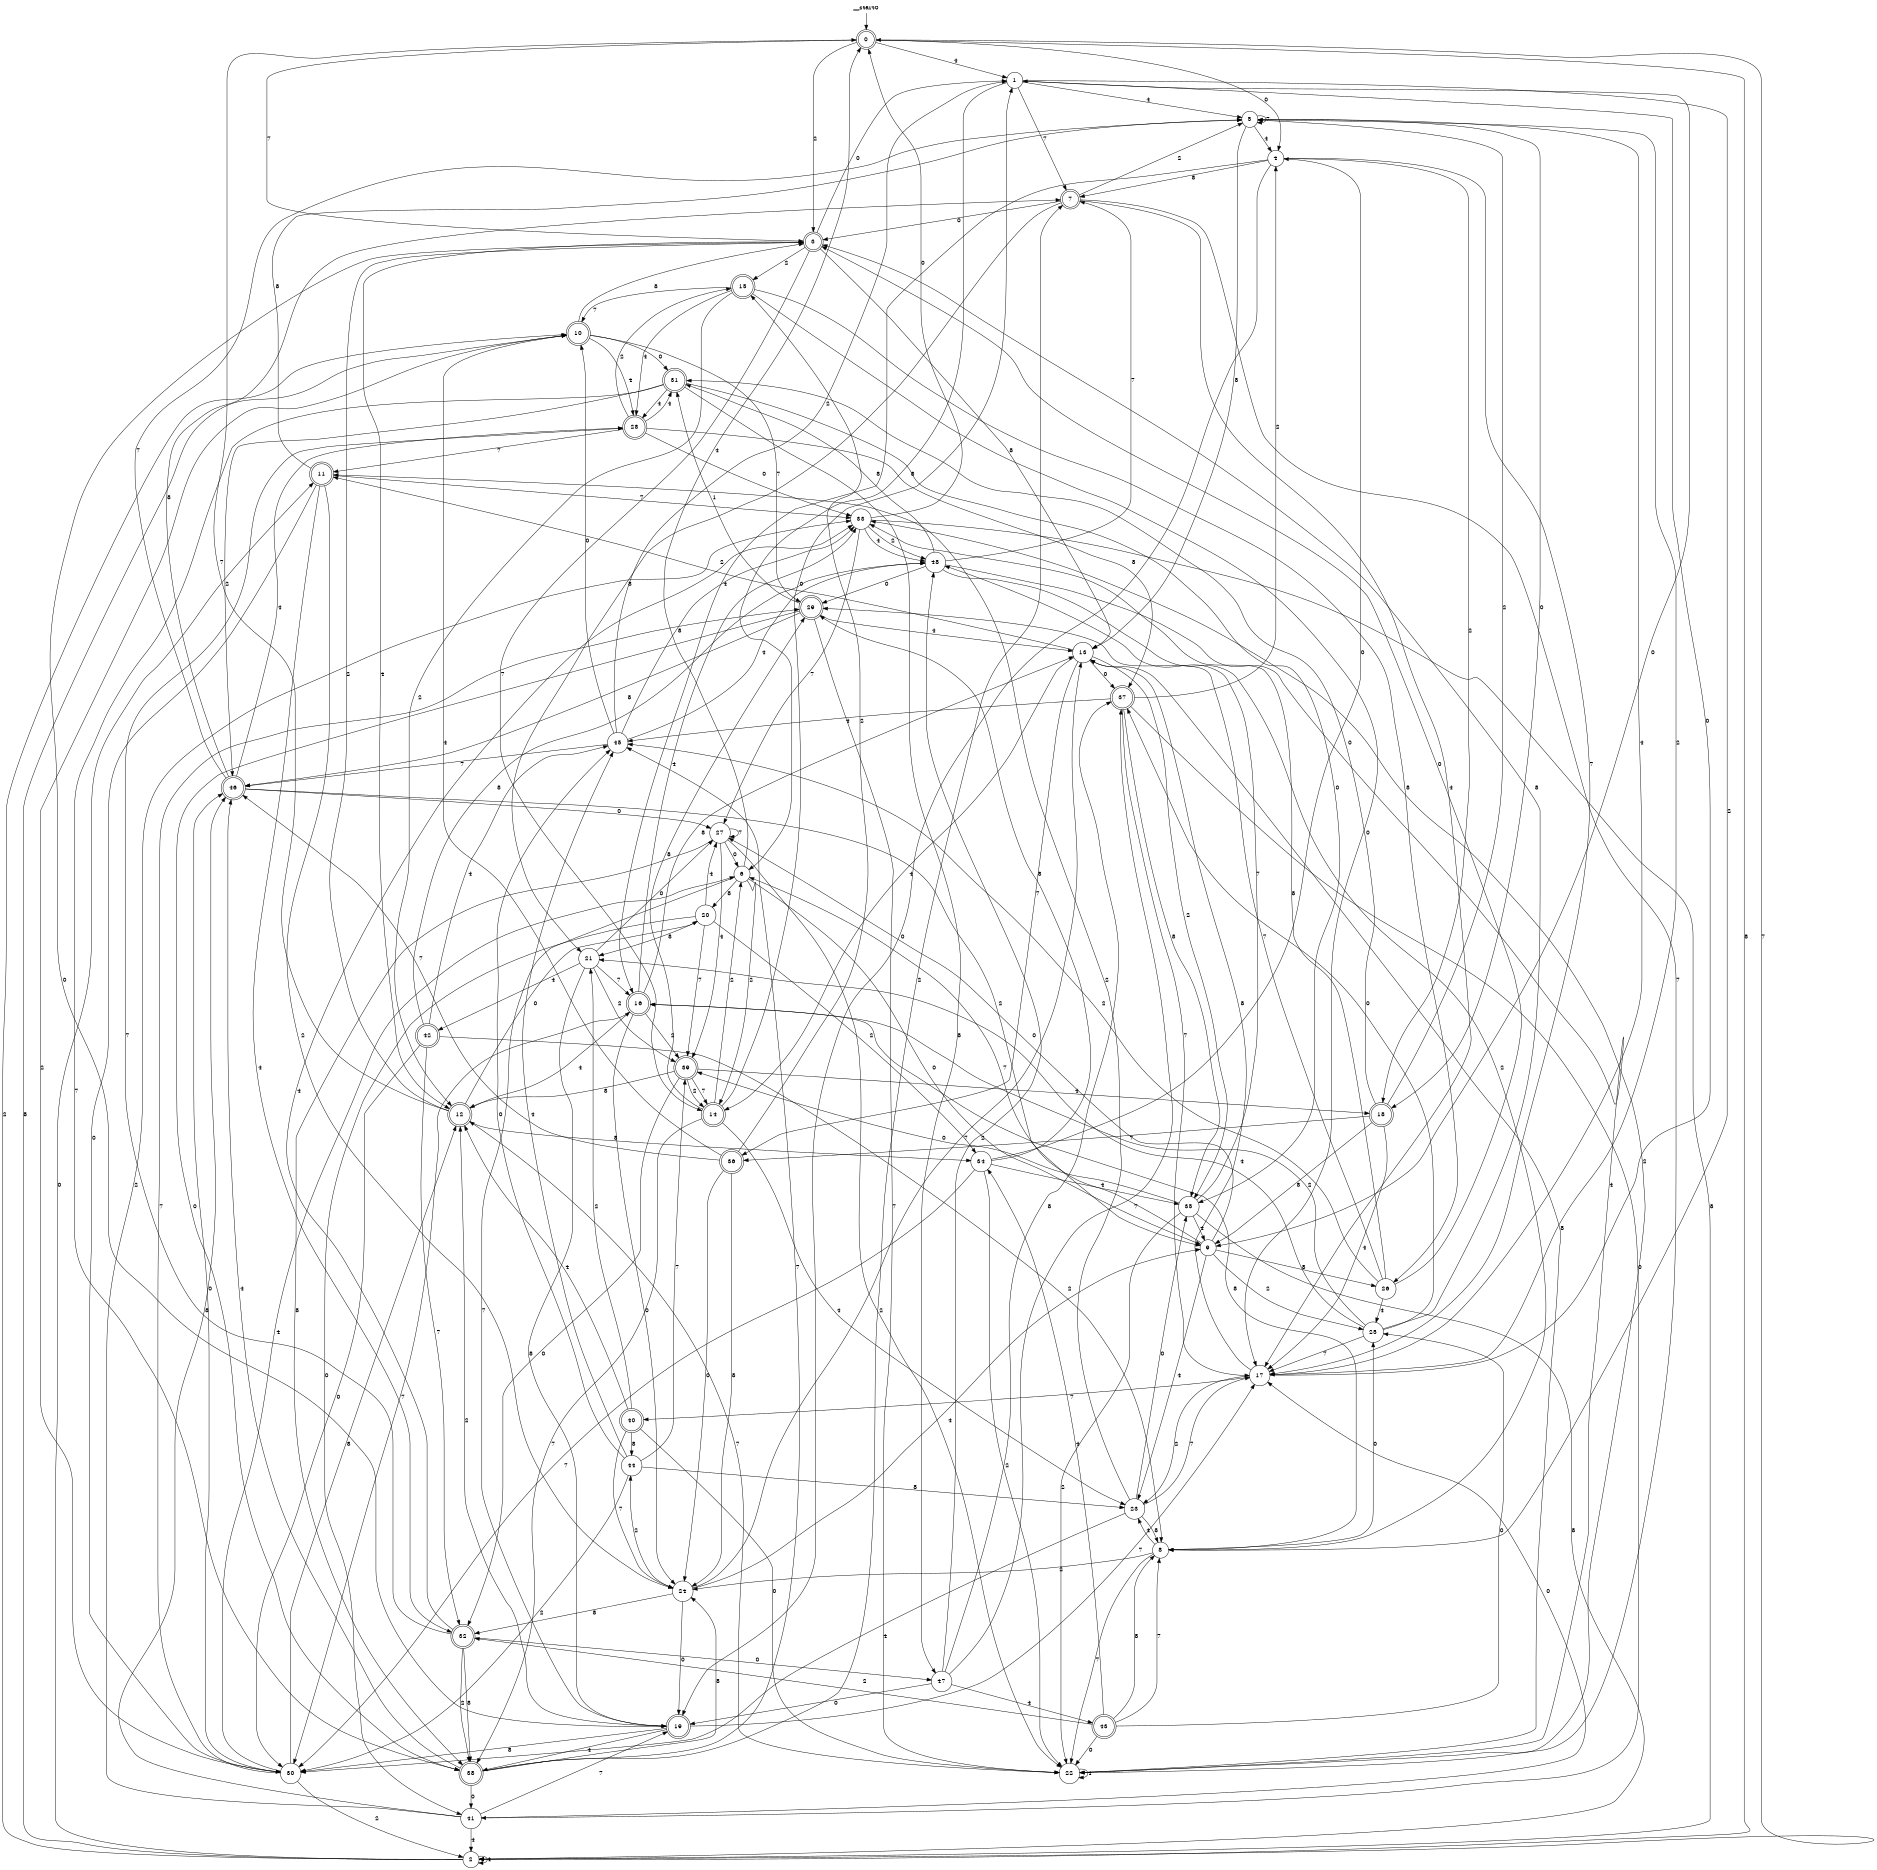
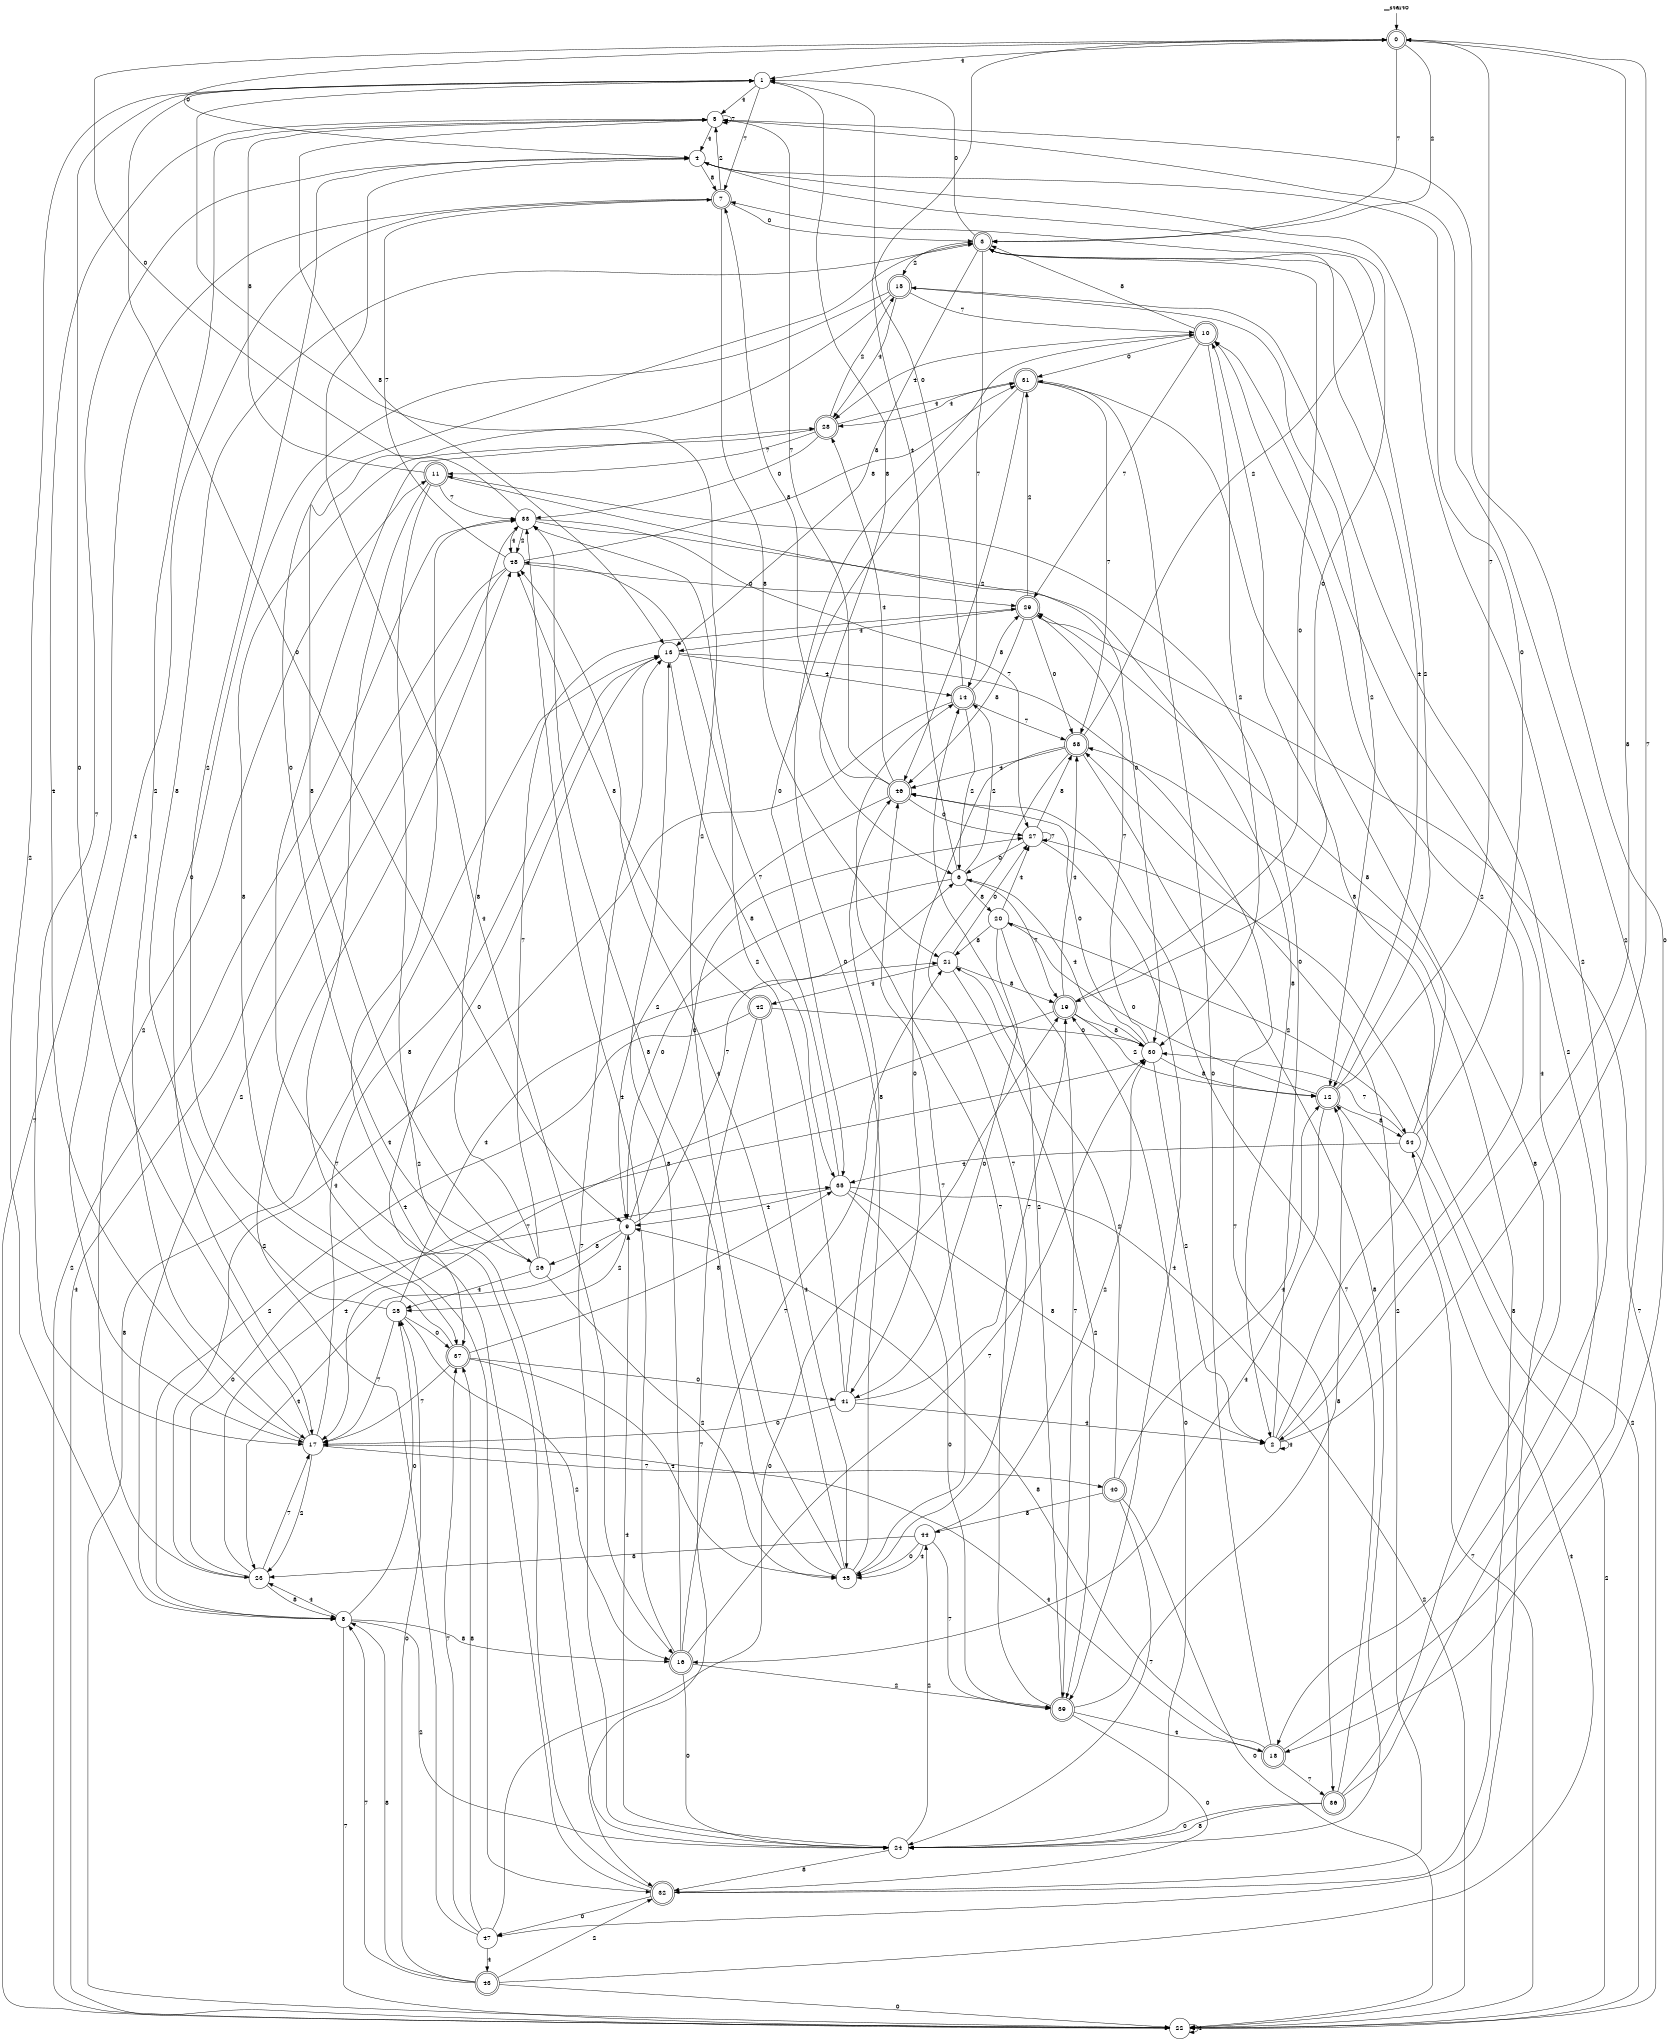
edge "29" -> "31": label "1" -> "2"
edge "13" -> "11": removed, label "2"
edge "13" -> "35": label "2" -> "8"
edge "21" -> "16": reversed
